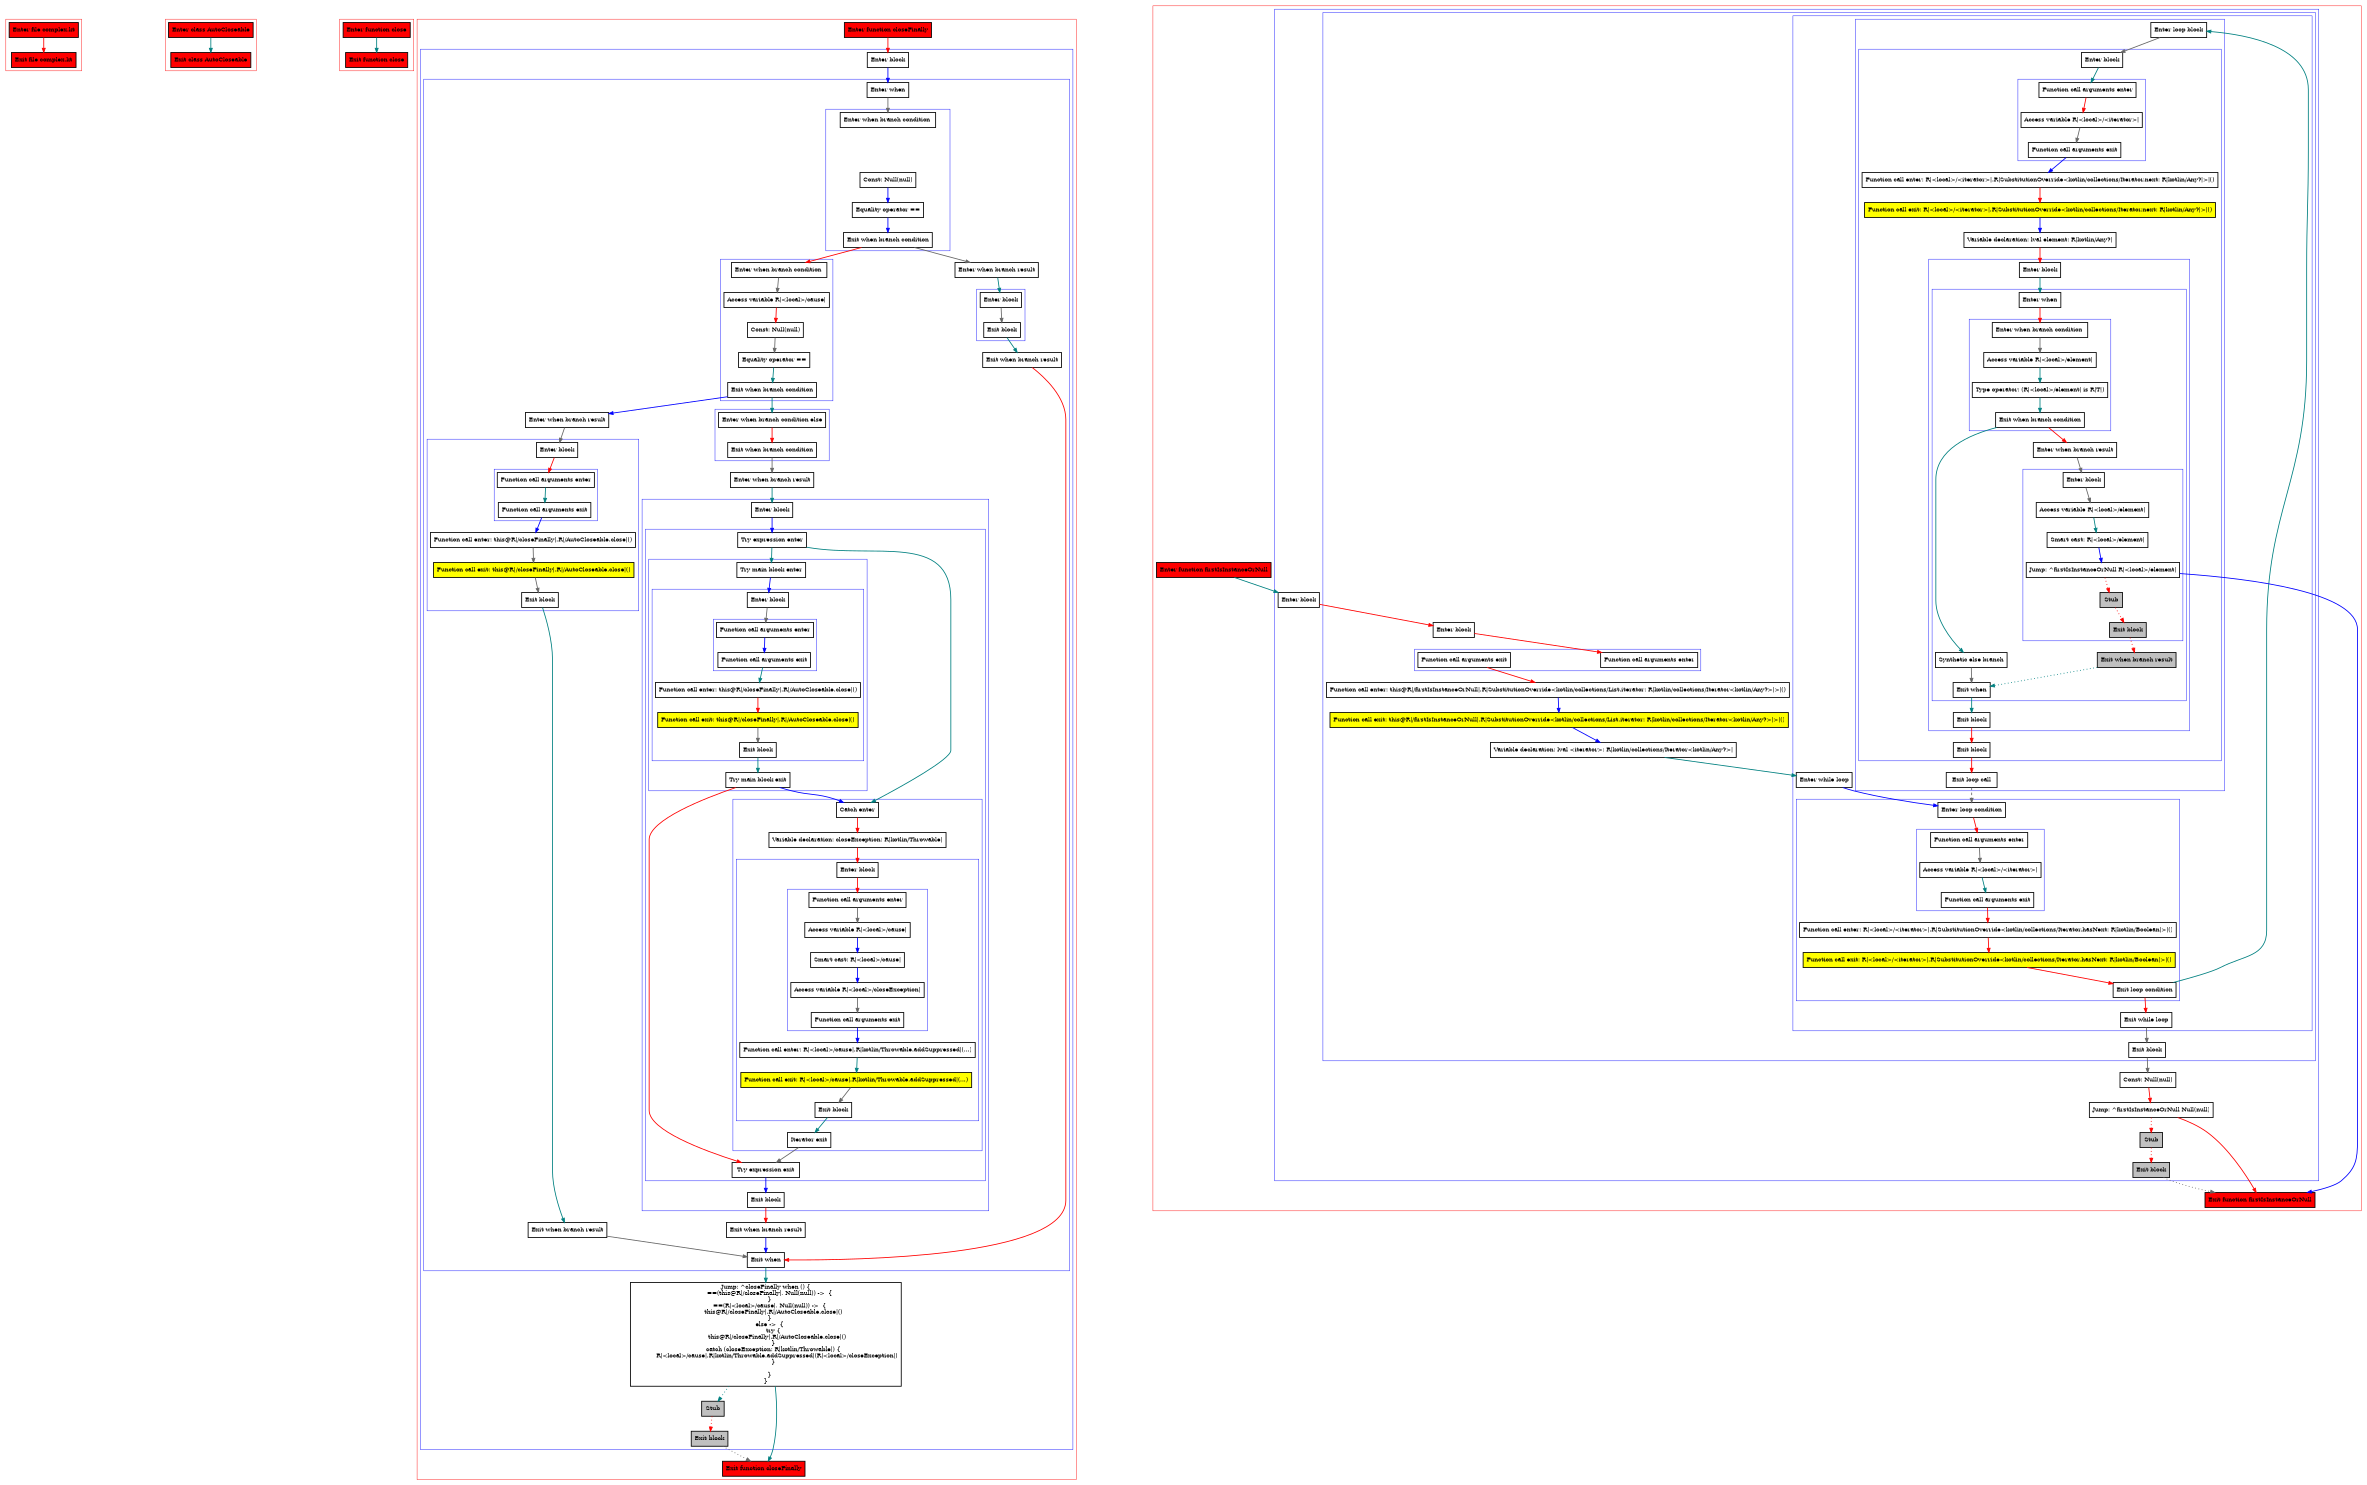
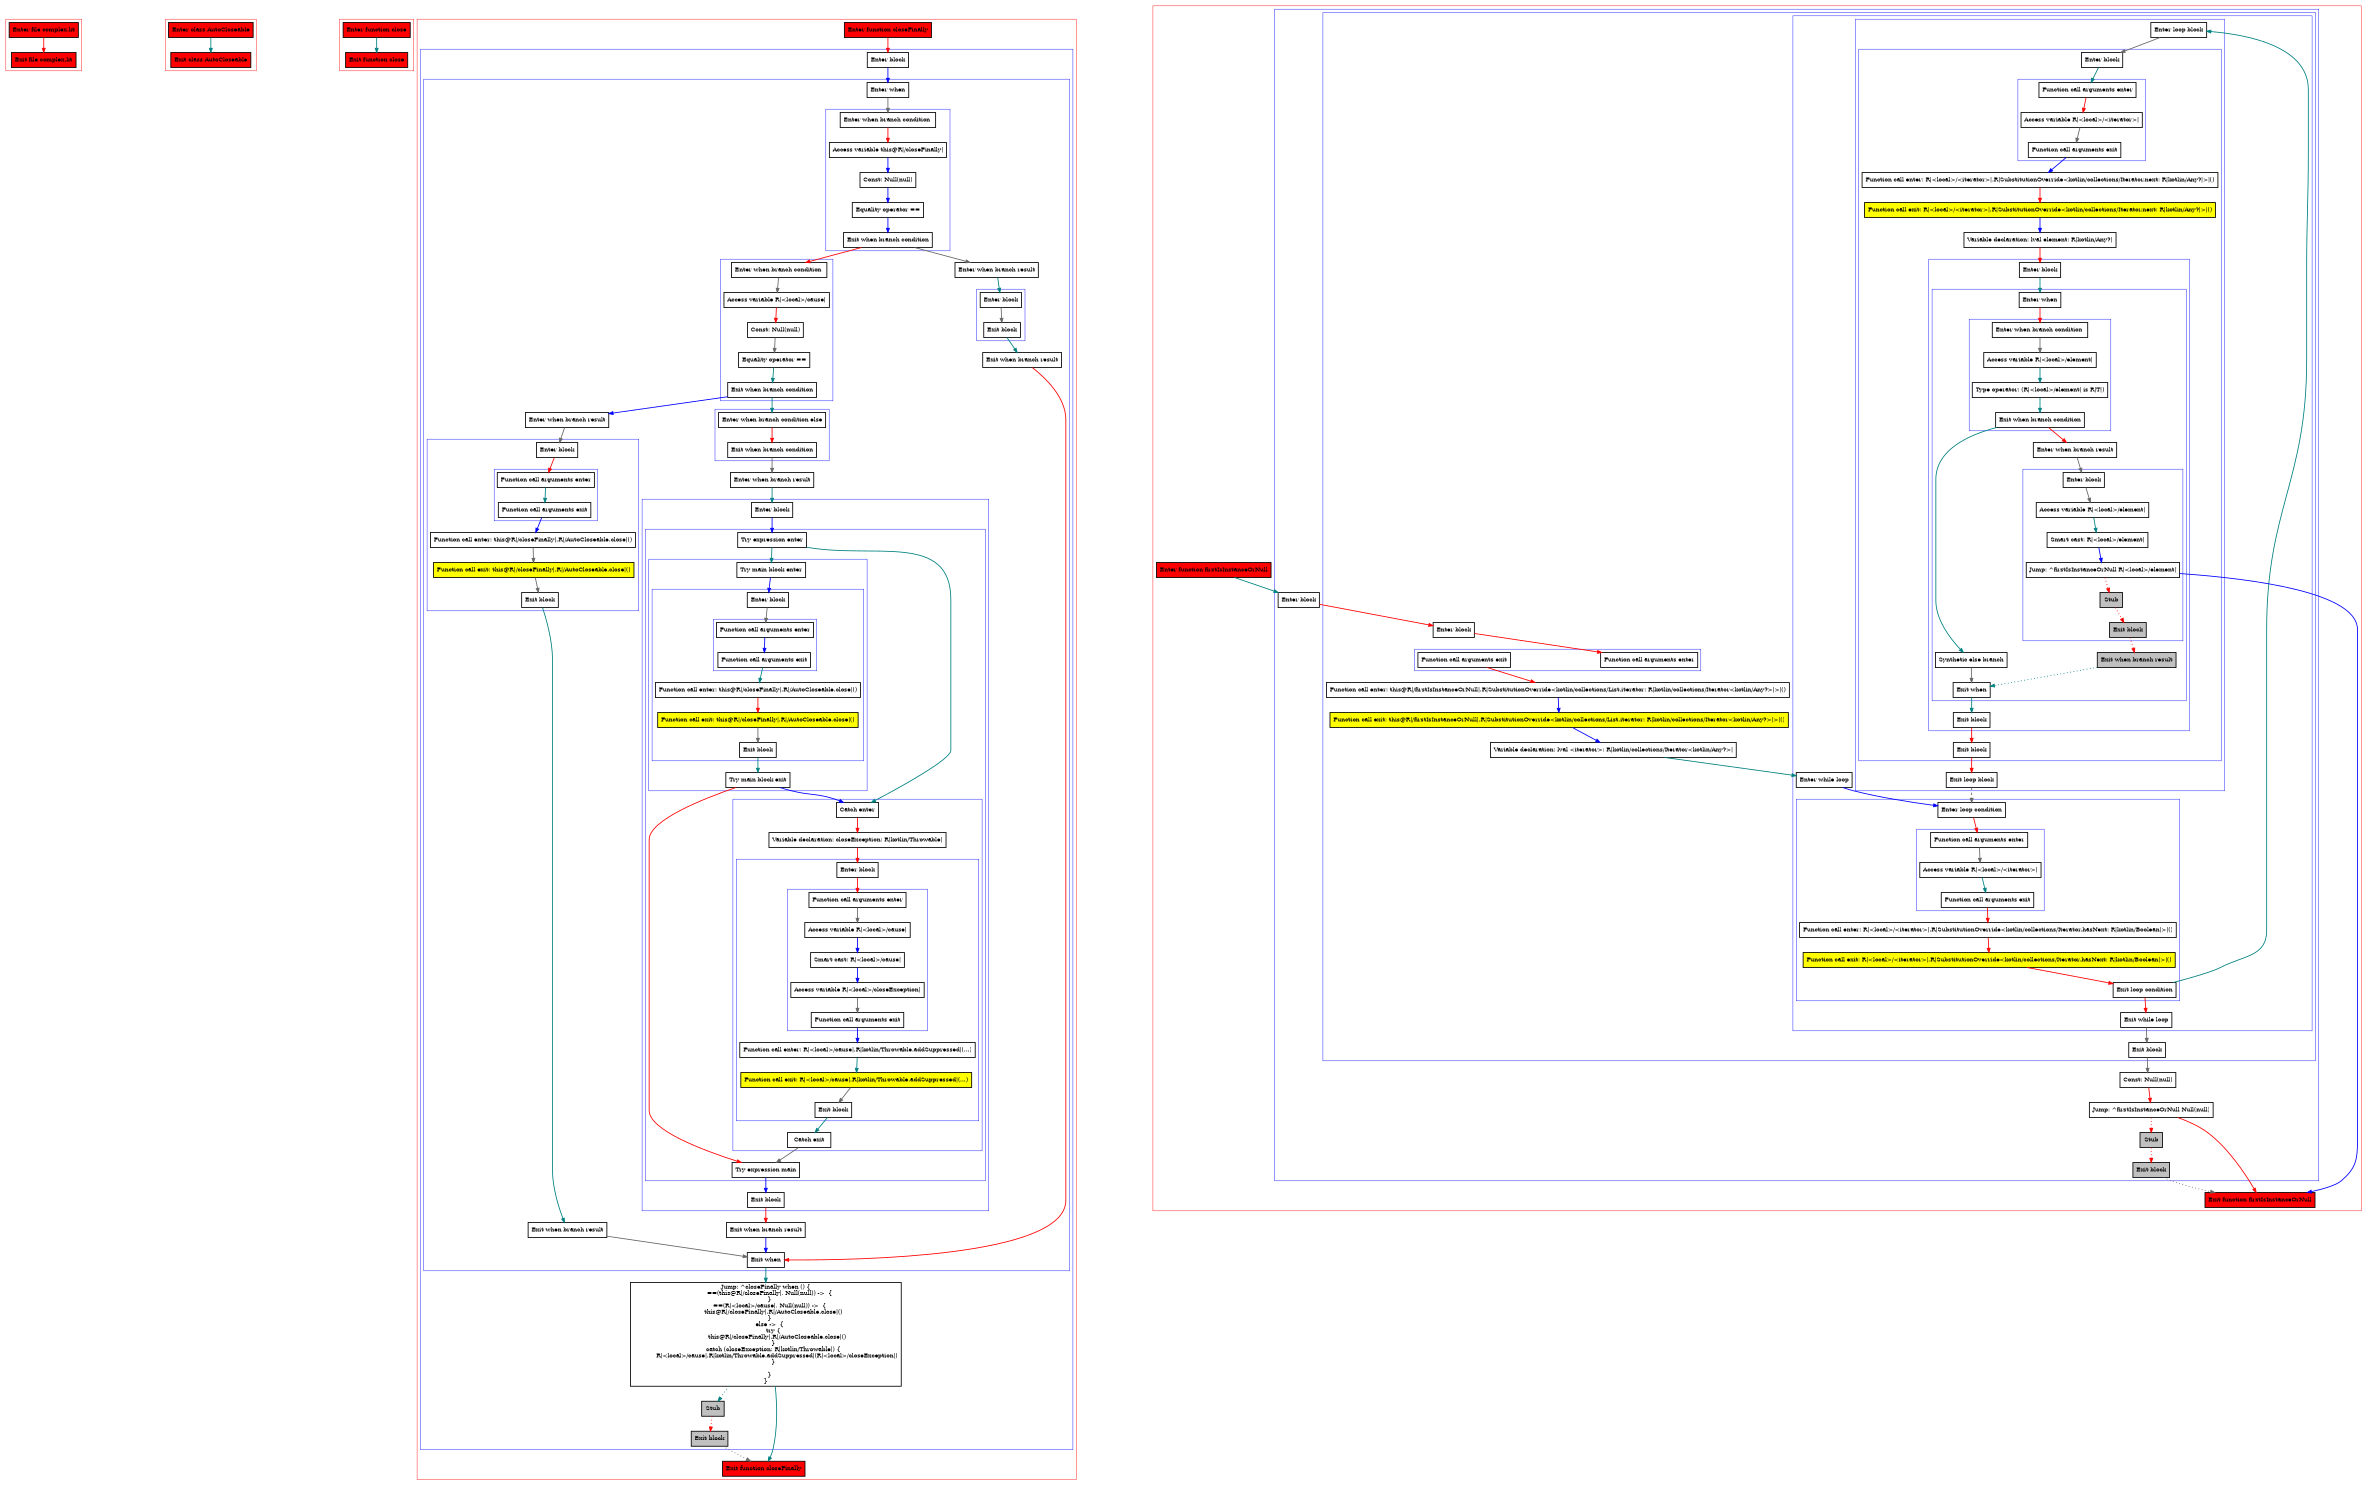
node "Access variable this@R|/closeFinally|": added
node "Exit loop call": label "Exit loop call" -> "Exit loop block"
node "Iterator exit": label "Iterator exit" -> "Catch exit"
node "Try expression exit": label "Try expression exit" -> "Try expression main"
